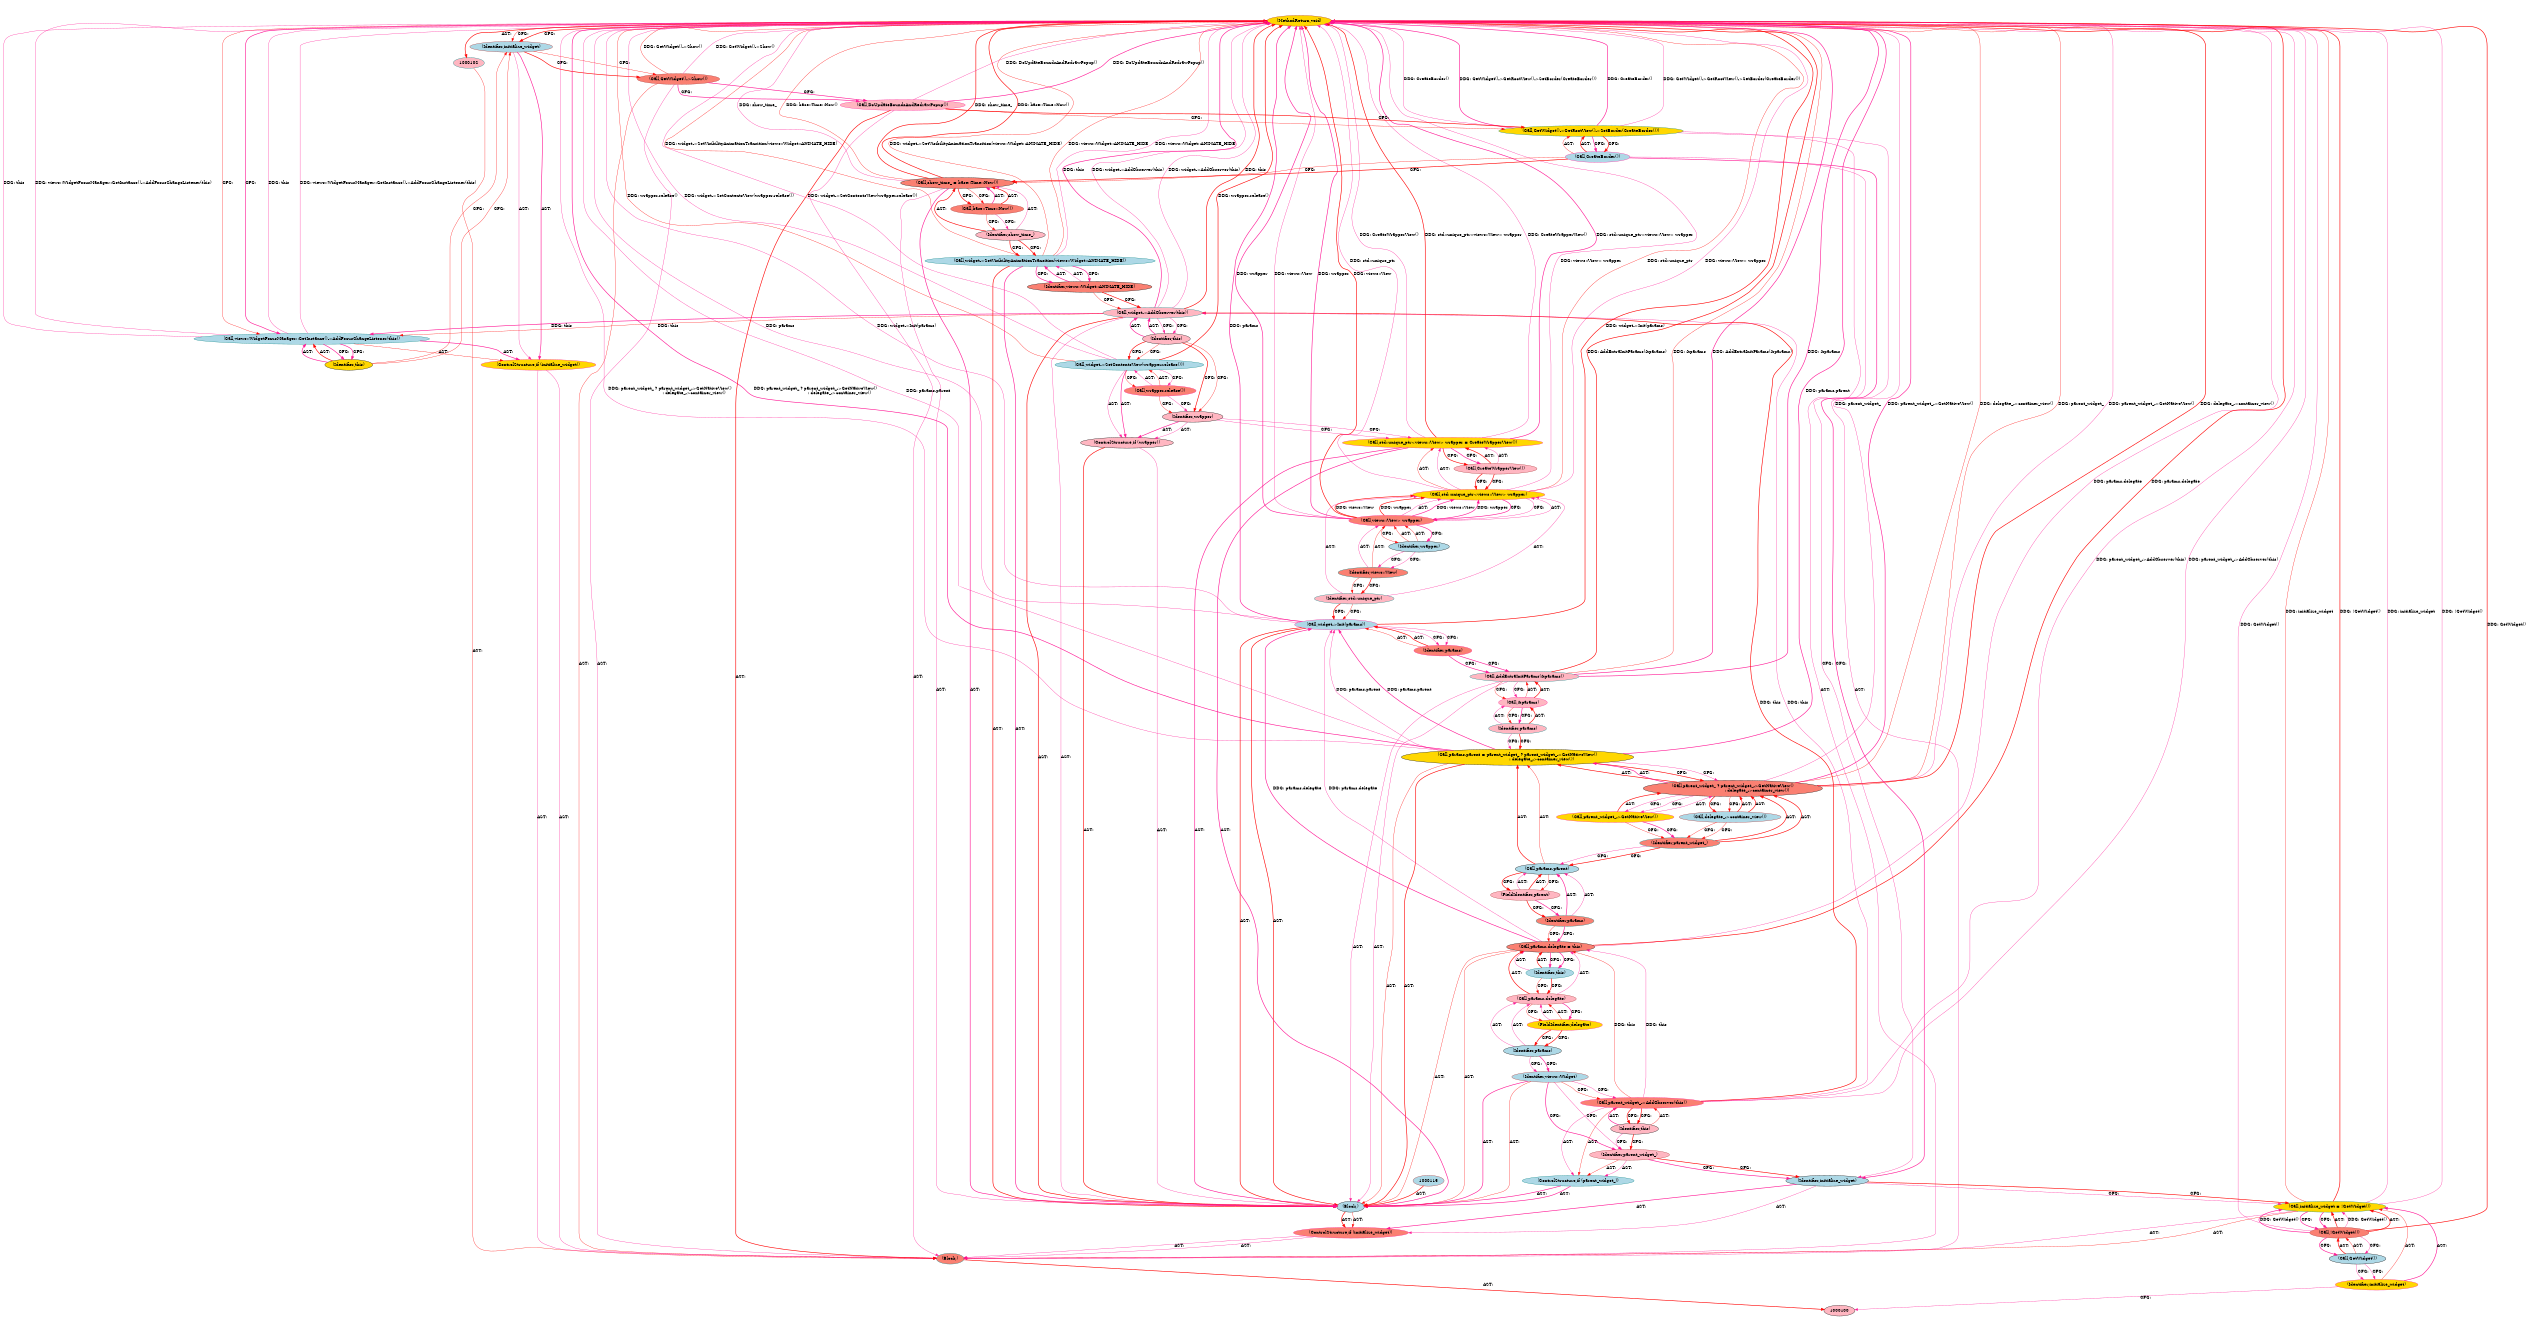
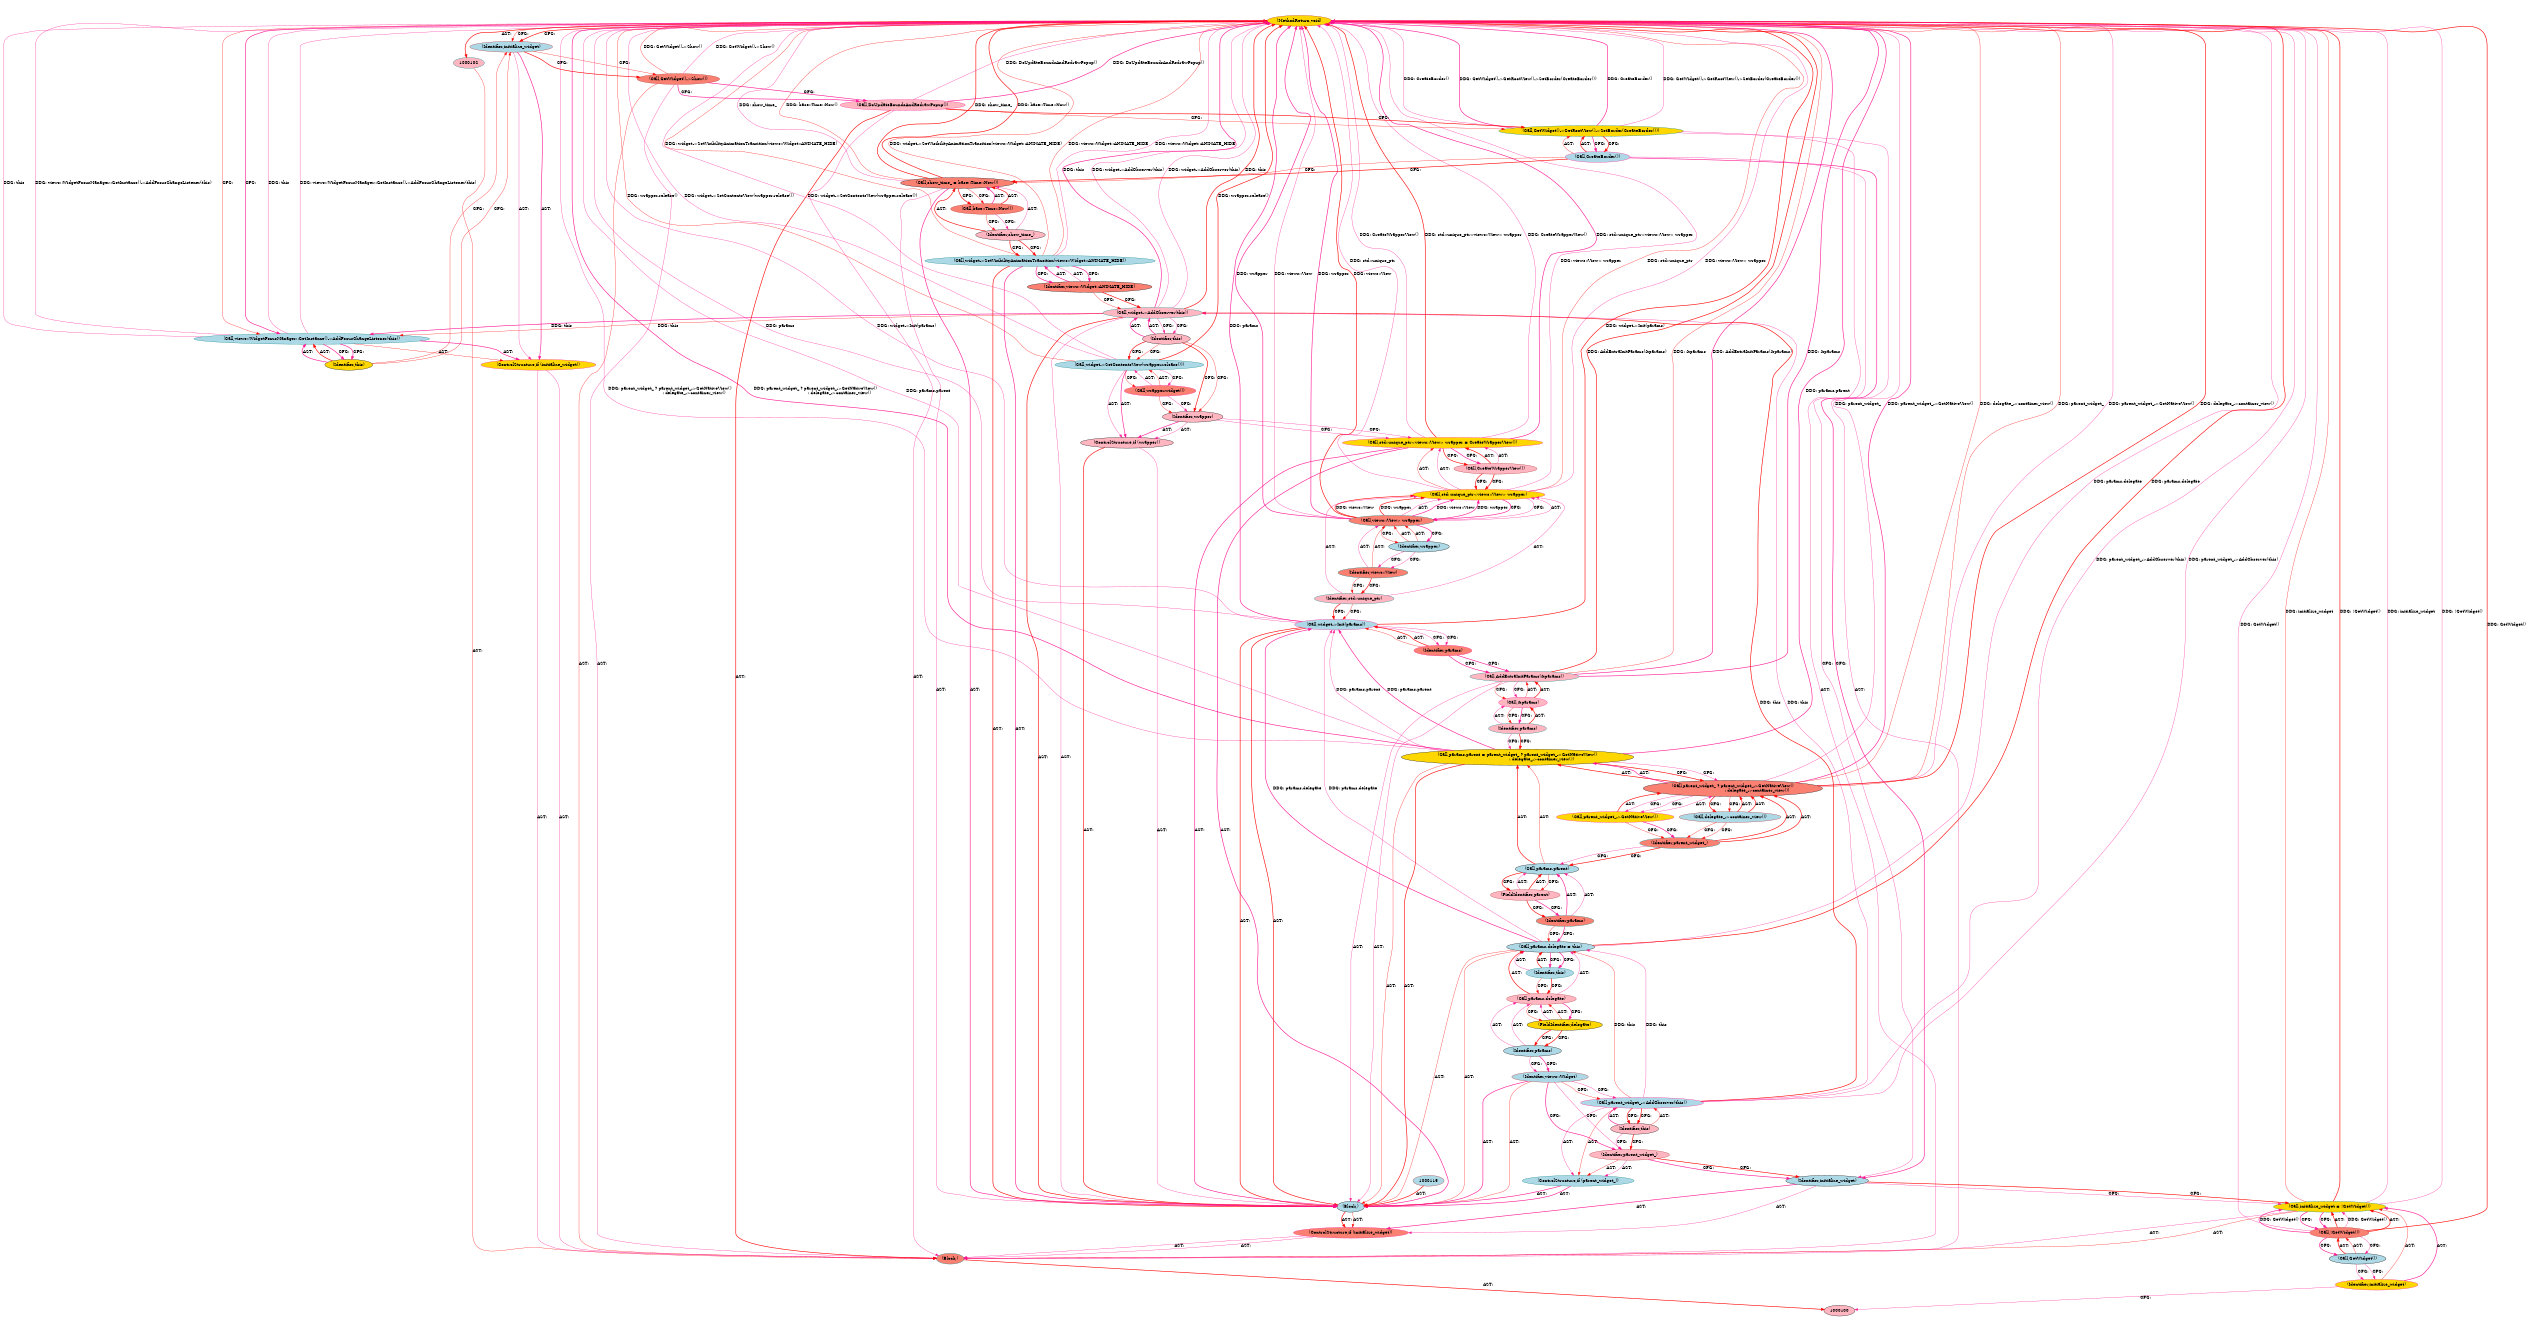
node "(Call,wrapper.release())": label "(Call,wrapper.release())" -> "(Call,wrapper.widget())"
node "(Call,views::View> wrapper)": color deeppink -> teal
node "(Call,params.delegate = this)": fillcolor salmon -> lightblue
node "(FieldIdentifier,delegate)": color deeppink -> black
node "(Call,parent_widget_->AddObserver(this))": fillcolor salmon -> lightblue
